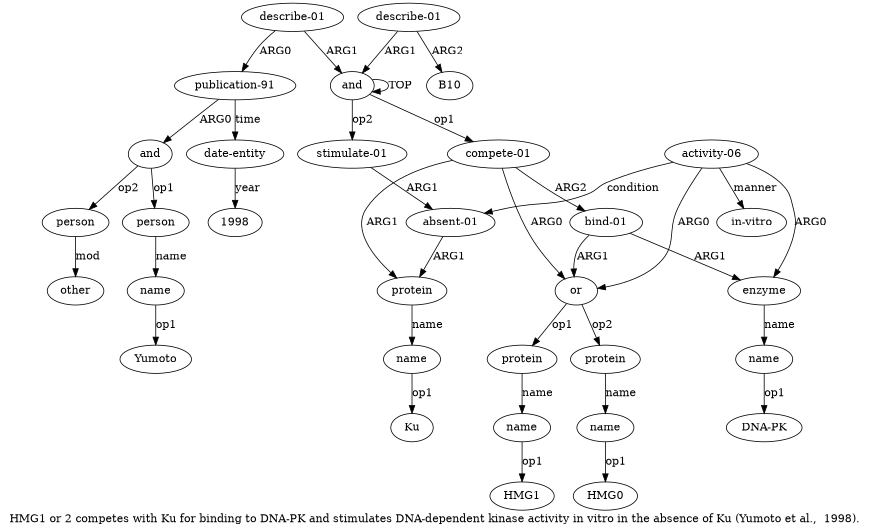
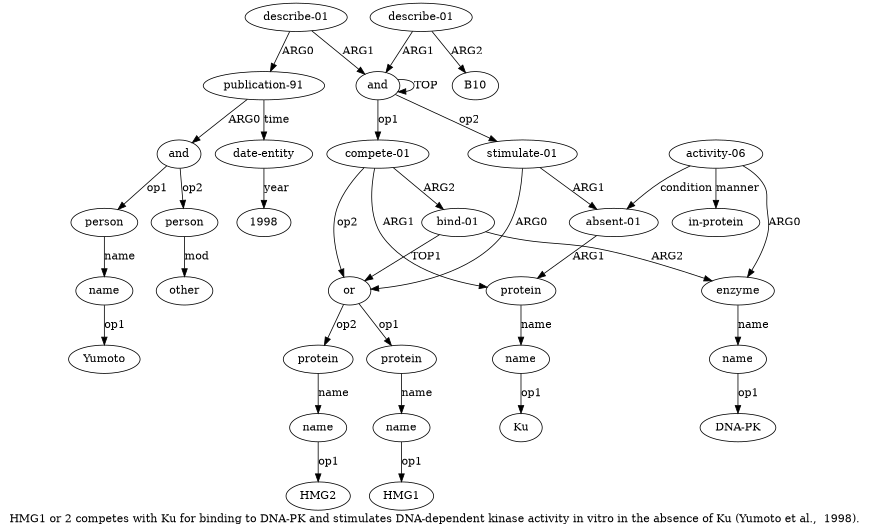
edge "compete-01" -> "or": label "ARG0" -> "op2"
node "in-vitro": label "in-vitro" -> "in-protein"
edge "activity-06" -> "or": now "stimulate-01" -> "or"
edge "bind-01" -> "or": label "ARG1" -> "TOP1"
edge "bind-01" -> "enzyme": label "ARG1" -> "ARG2"
node "HMG0": label "HMG0" -> "HMG2"
